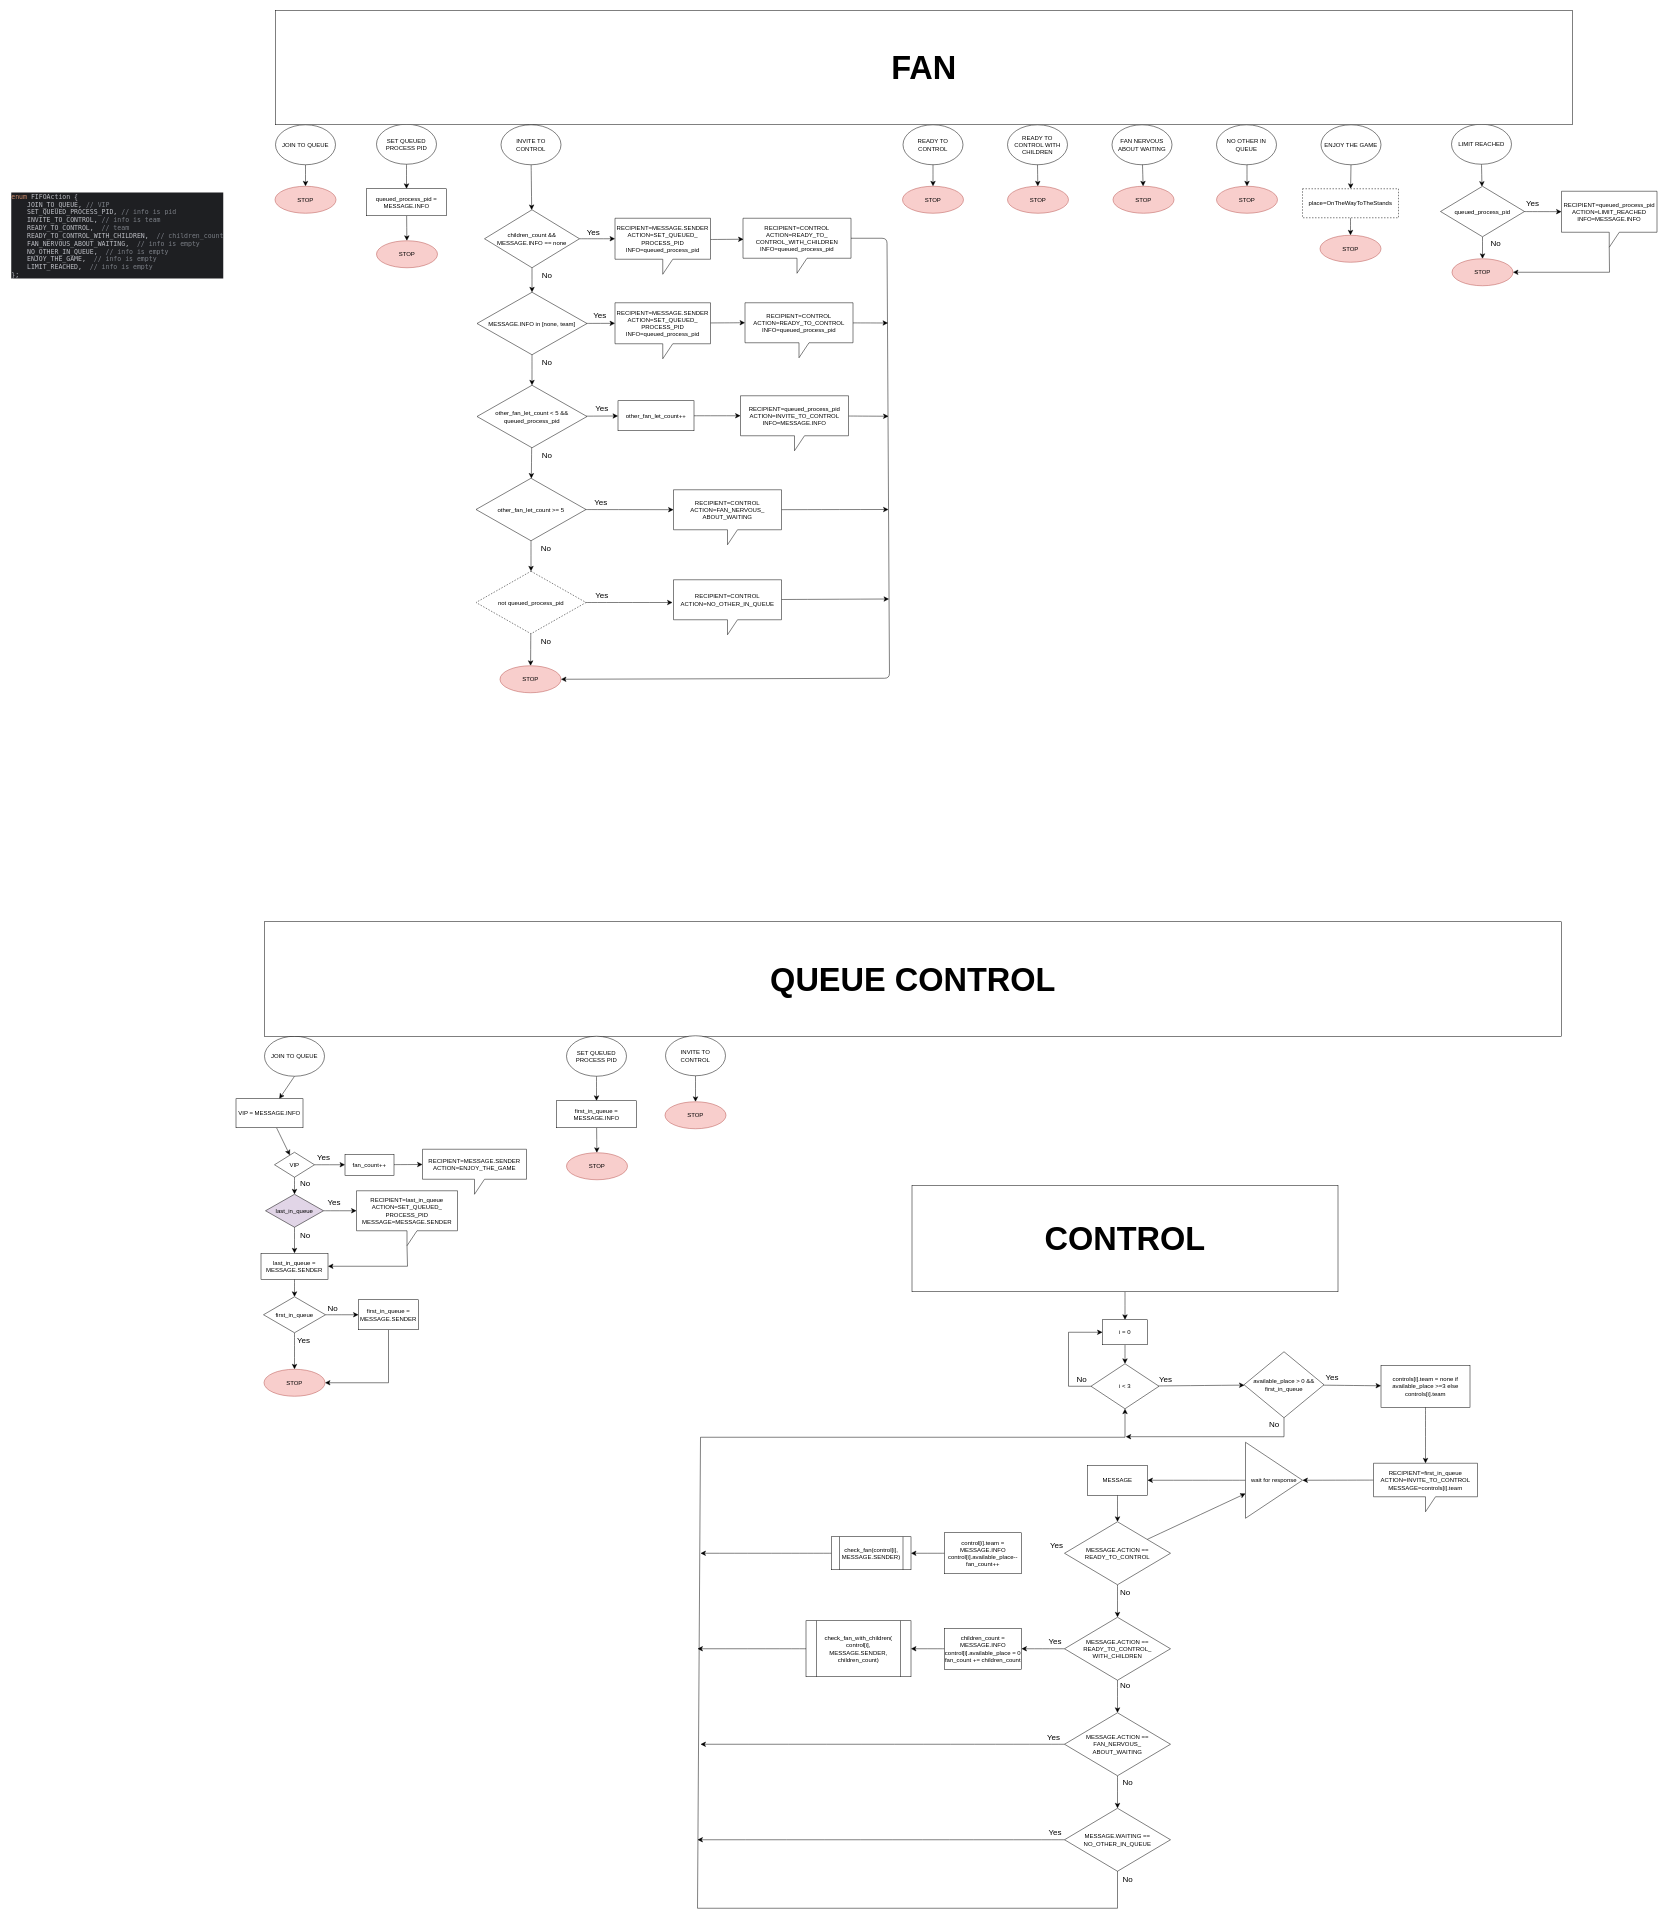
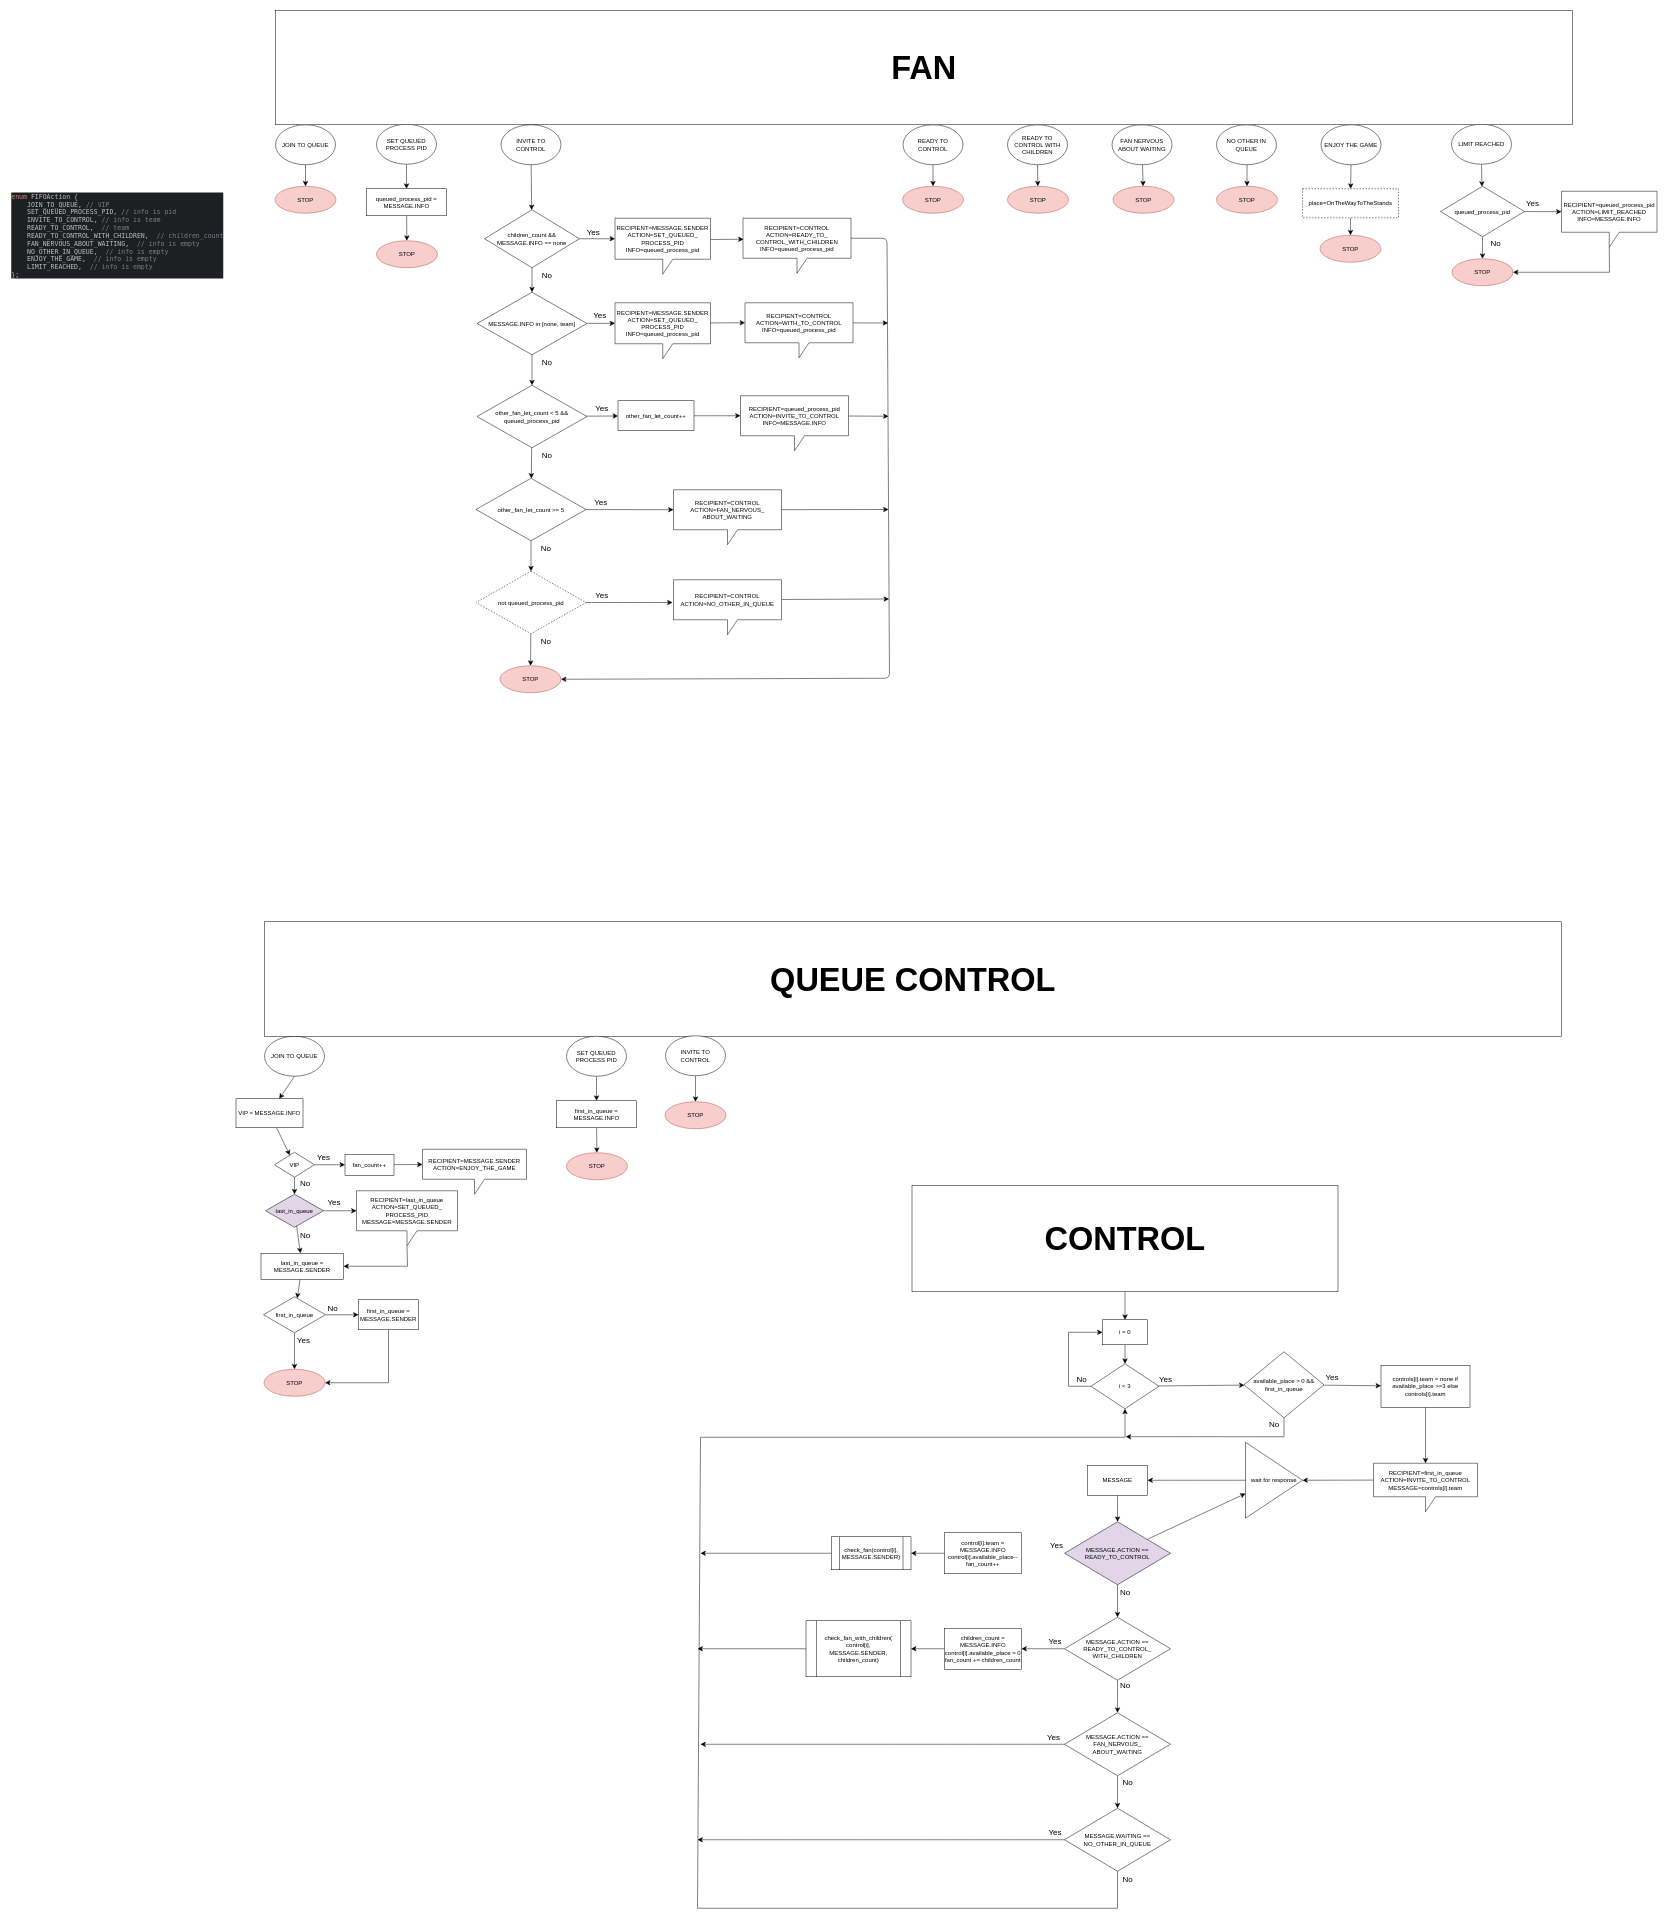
node "RECIPIENT=CONTROL ACTION=READY_TO_CONTROL INFO=queued_process_pid": label "RECIPIENT=CONTROL ACTION=READY_TO_CONTROL INFO=queued_process_pid" -> "RECIPIENT=CONTROL ACTION=WITH_TO_CONTROL INFO=queued_process_pid"
node "last_in_queue = MESSAGE.SENDER": size 67x26 -> 83x26
node "MESSAGE.ACTION == READY_TO_CONTROL": fillcolor #ffffff -> #e1d5e7
